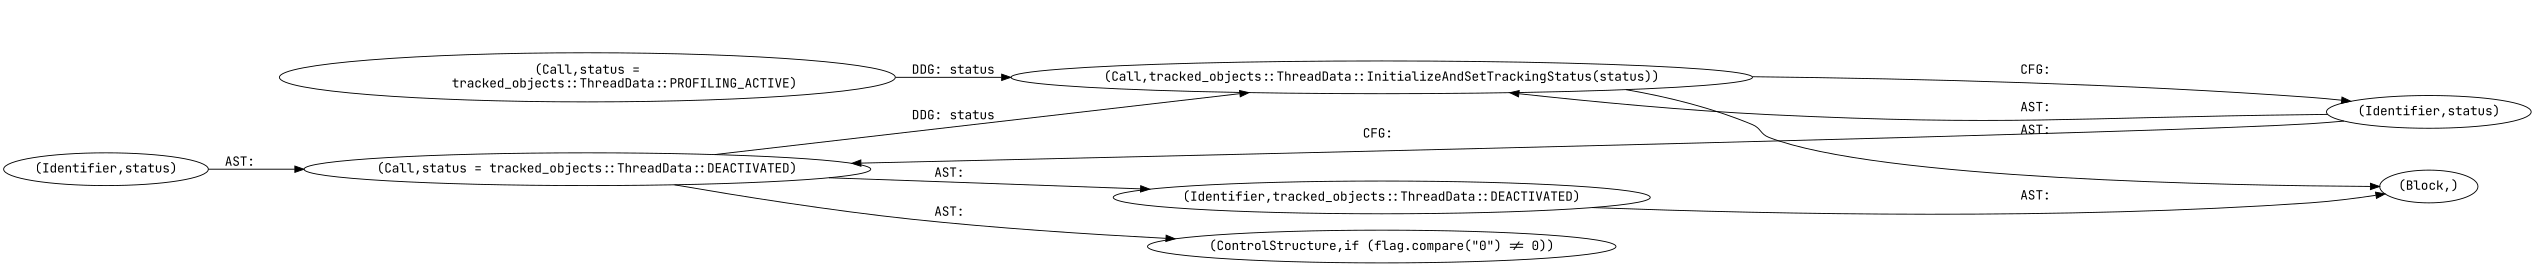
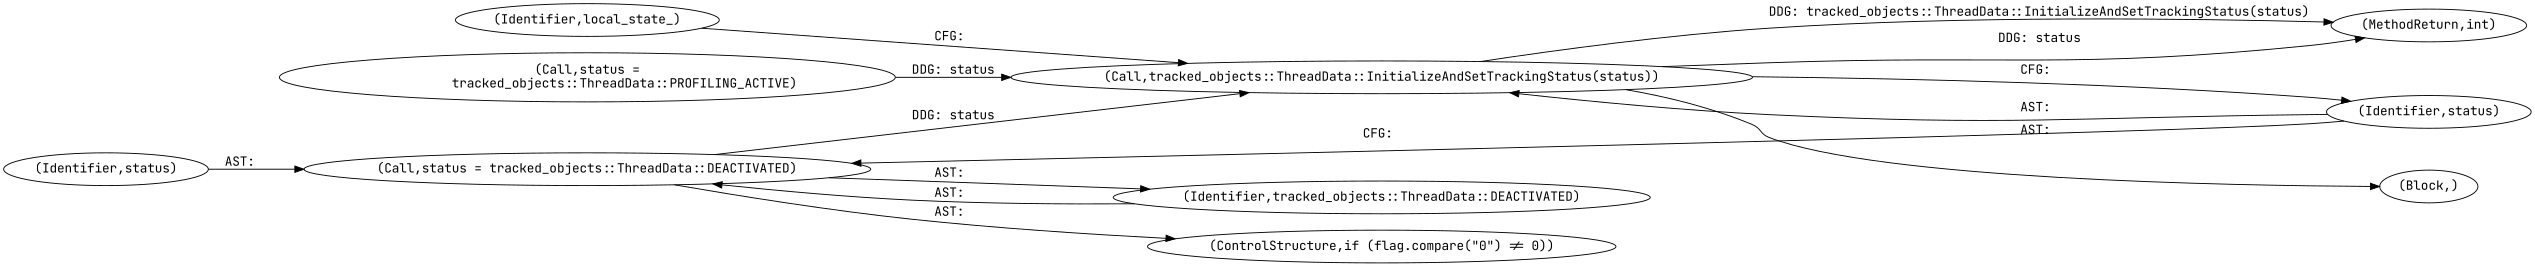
node "(Identifier,local_state_)": added
node "(MethodReturn,int)": added
edge "(Identifier,tracked_objects::ThreadData::DEACTIVATED)" -> "(Block,)": now "(Identifier,tracked_objects::ThreadData::DEACTIVATED)" -> "(Call,status = tracked_objects::ThreadData::DEACTIVATED)"
